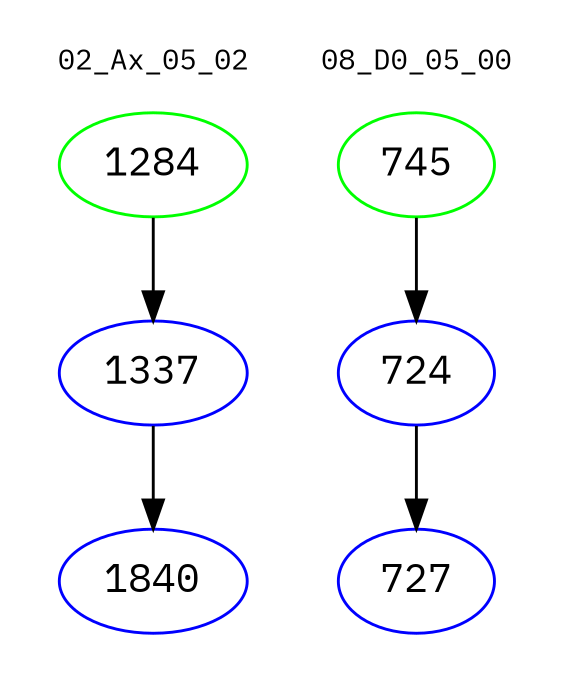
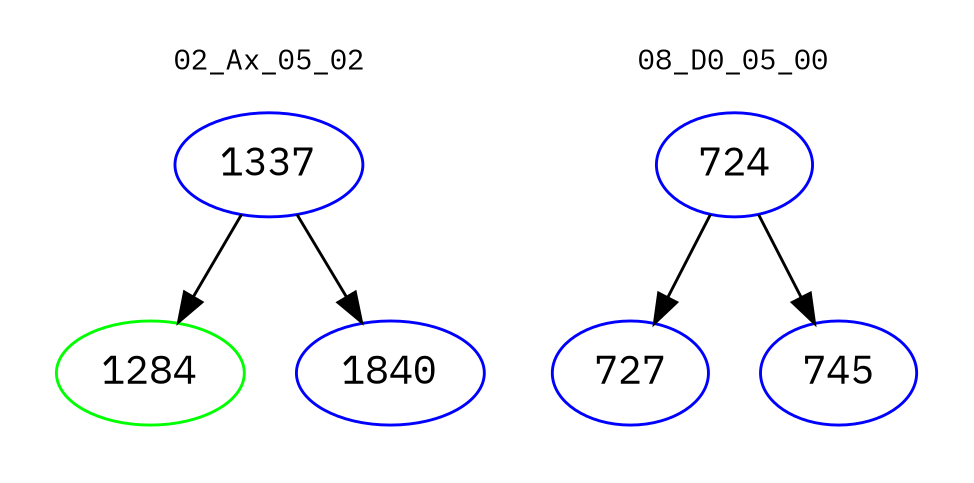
node "745": color green -> blue
edge "1284" -> "1337": reversed
edge "745" -> "724": reversed
